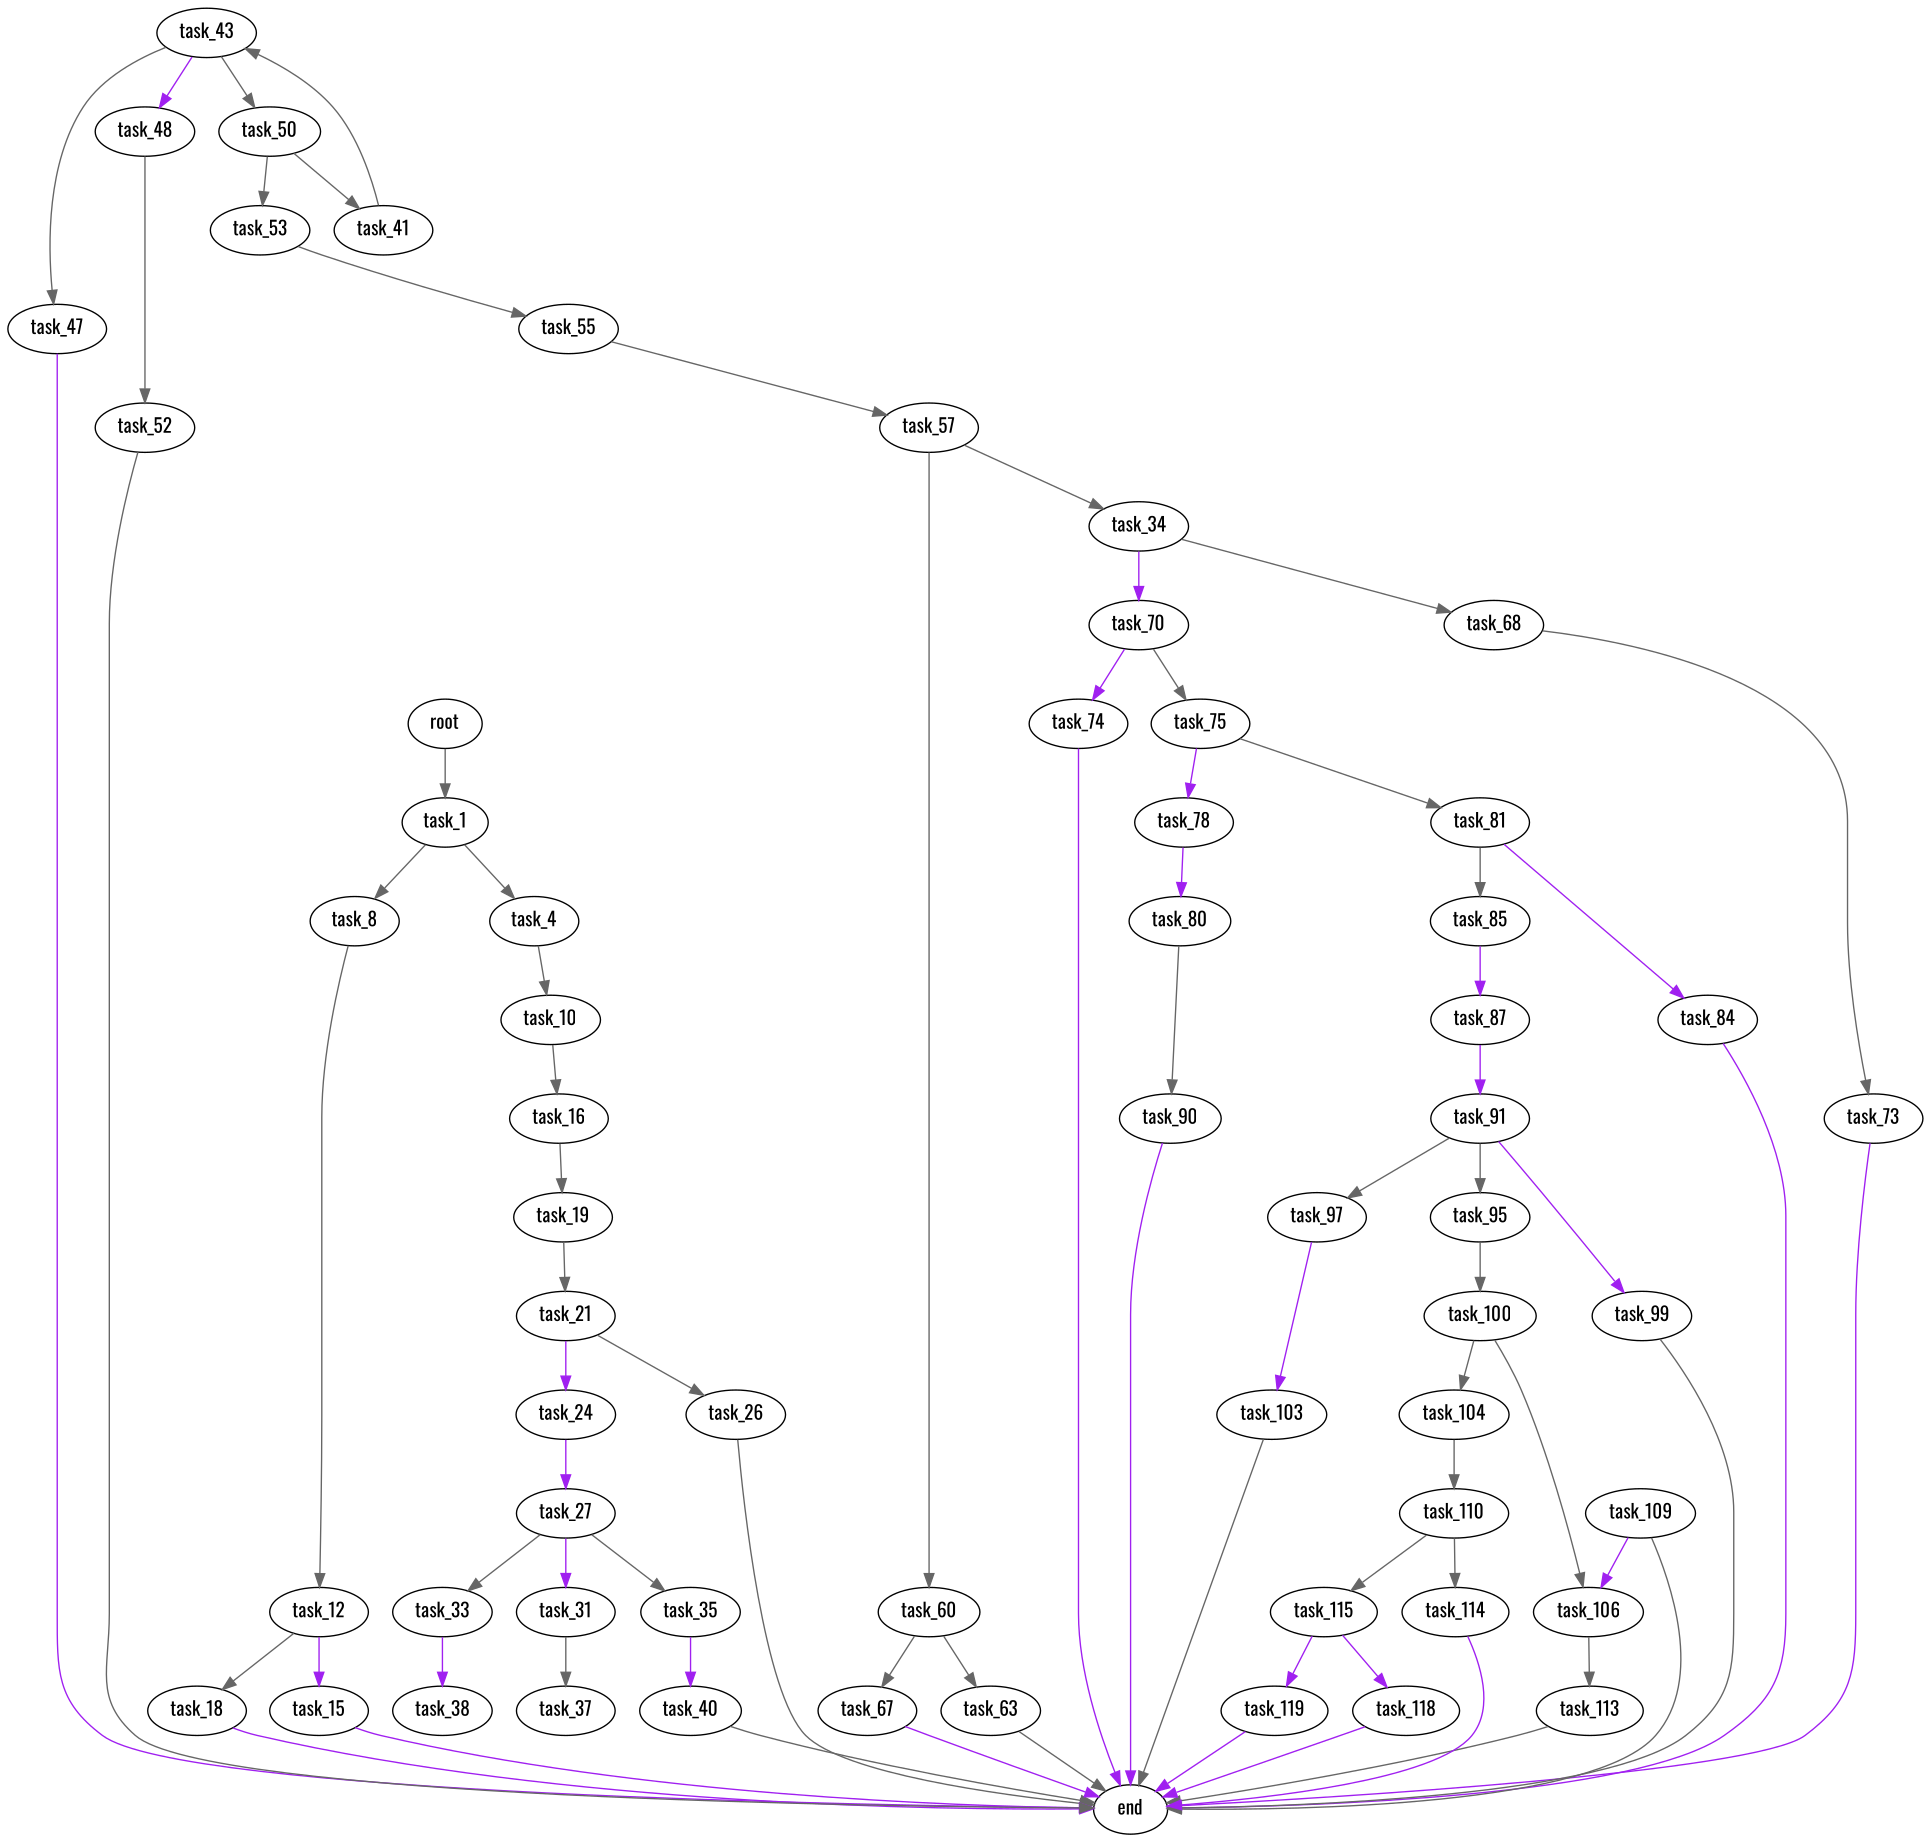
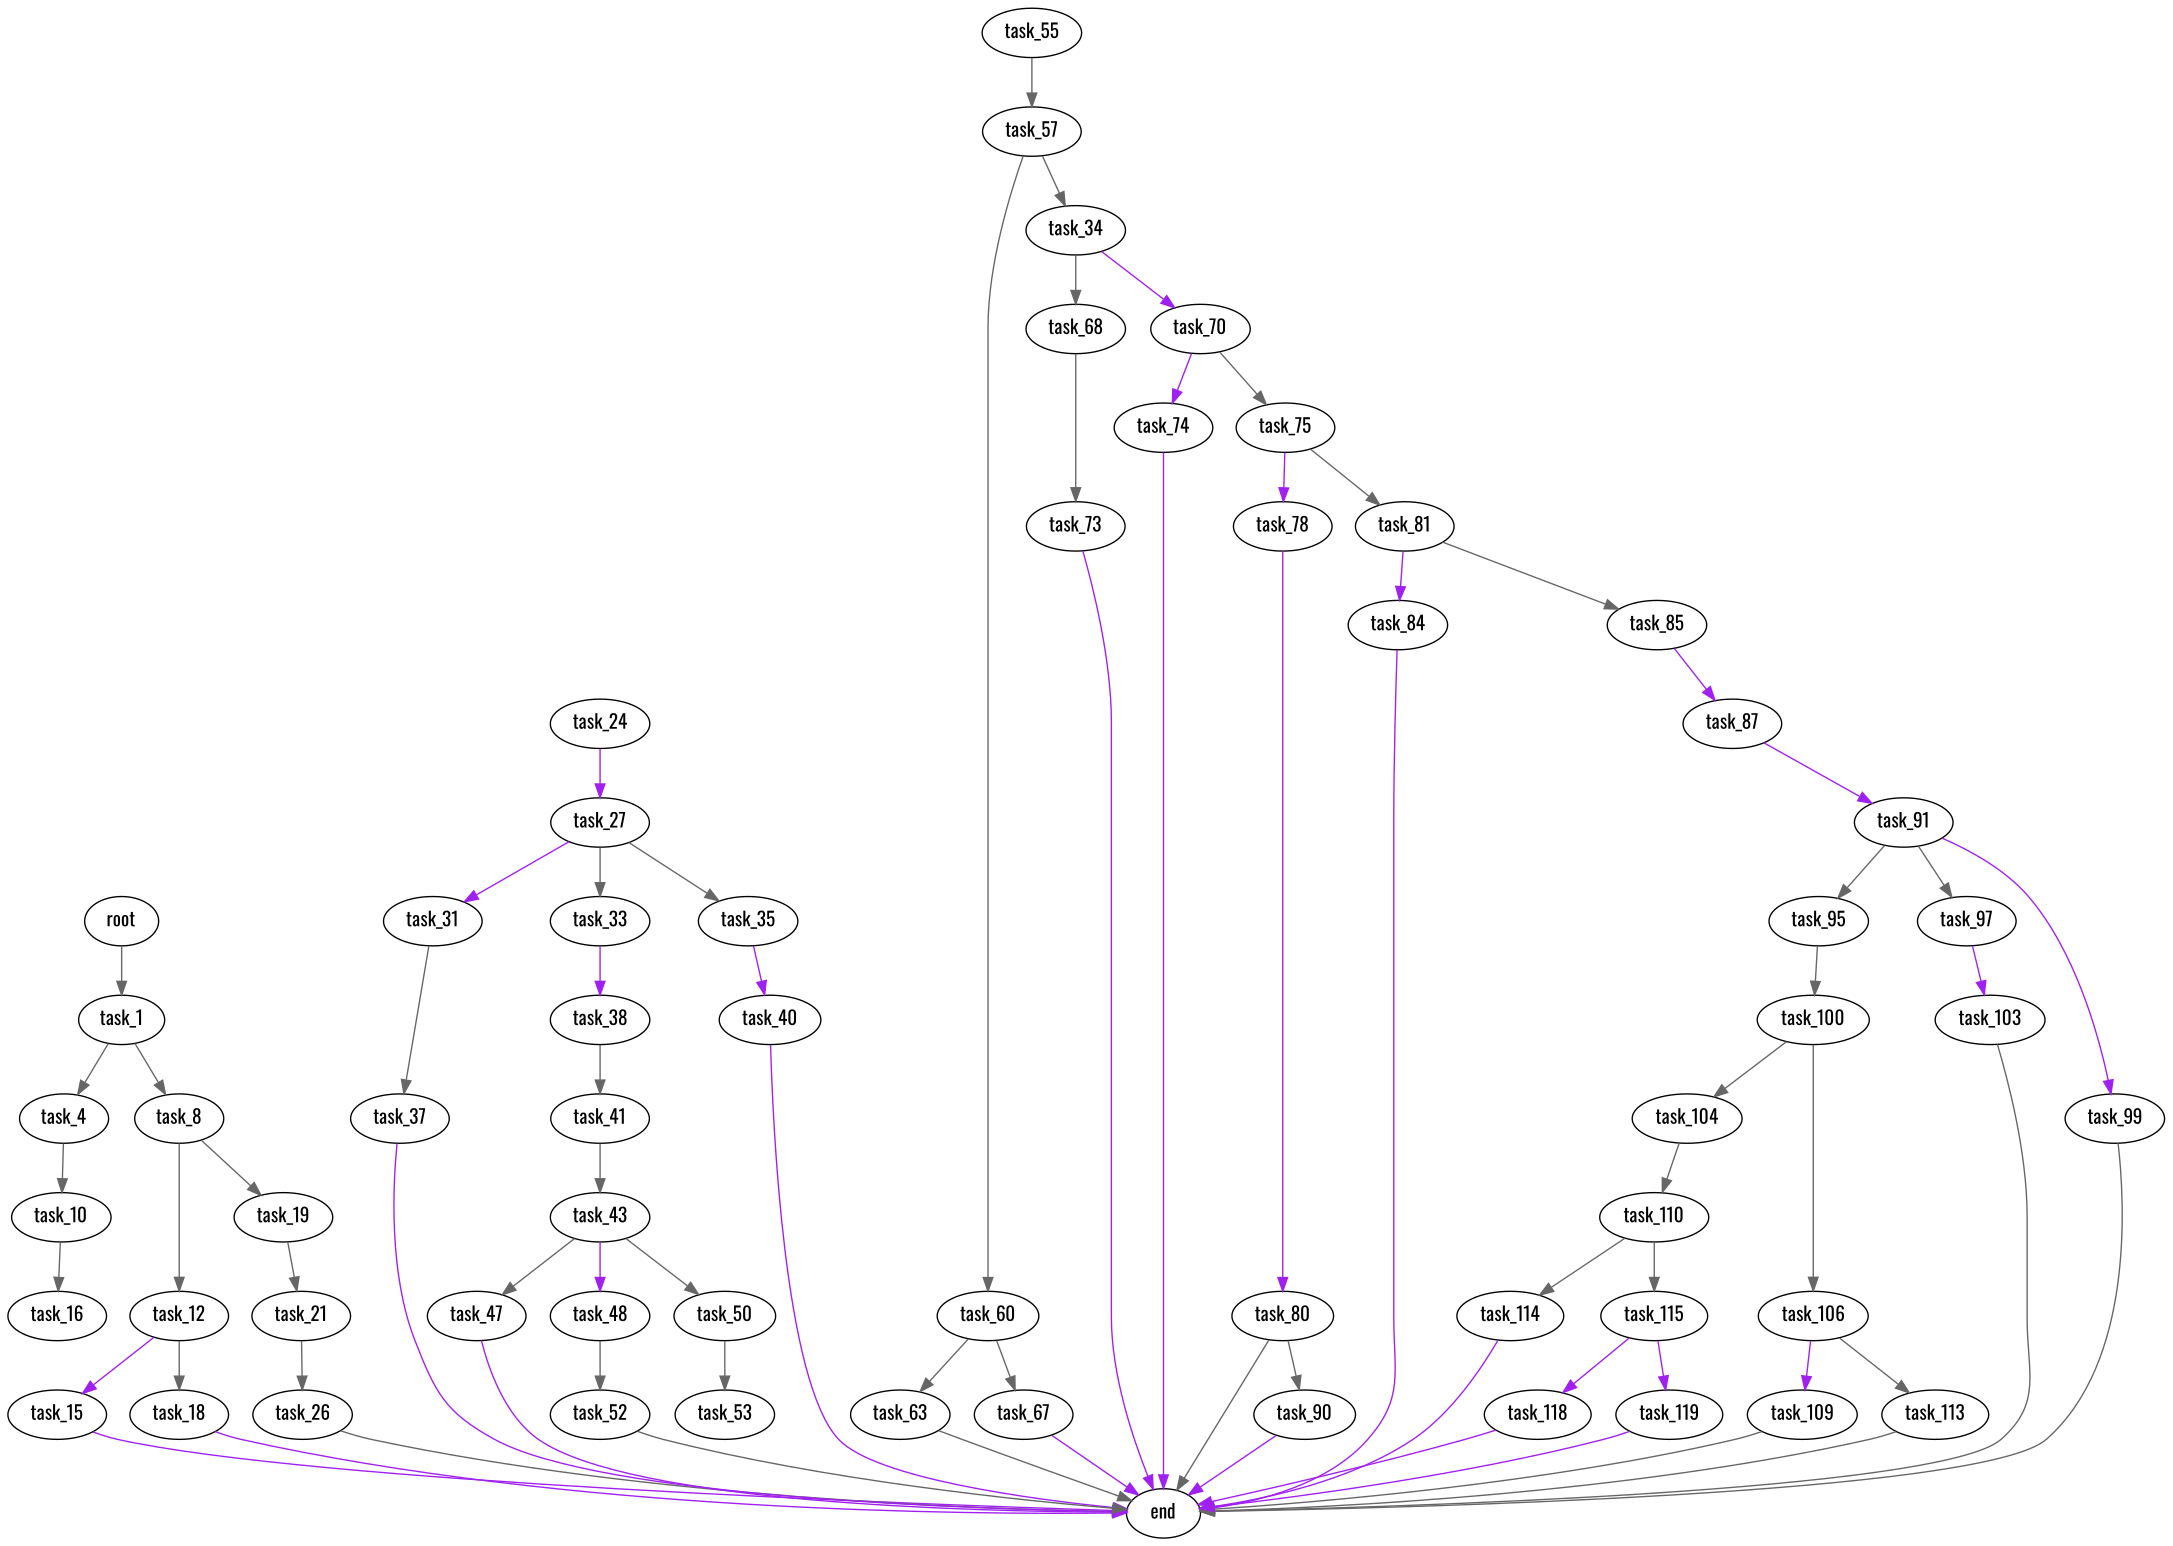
edge "task_50" -> "task_41": now "task_38" -> "task_41"
edge "task_53" -> "task_55": removed
edge "task_16" -> "task_19": now "task_8" -> "task_19"
edge "task_21" -> "task_24": removed
edge "task_80" -> "end": added
edge "task_37" -> "end": added
edge "task_109" -> "task_106": reversed
edge "task_40" -> "end": color gray40 -> purple
